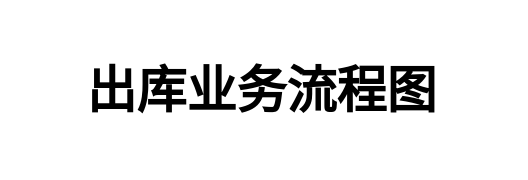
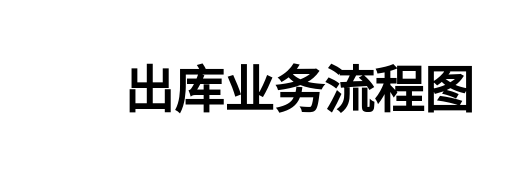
node "出库业务流程图": moved (263, 89) -> (300, 89)
